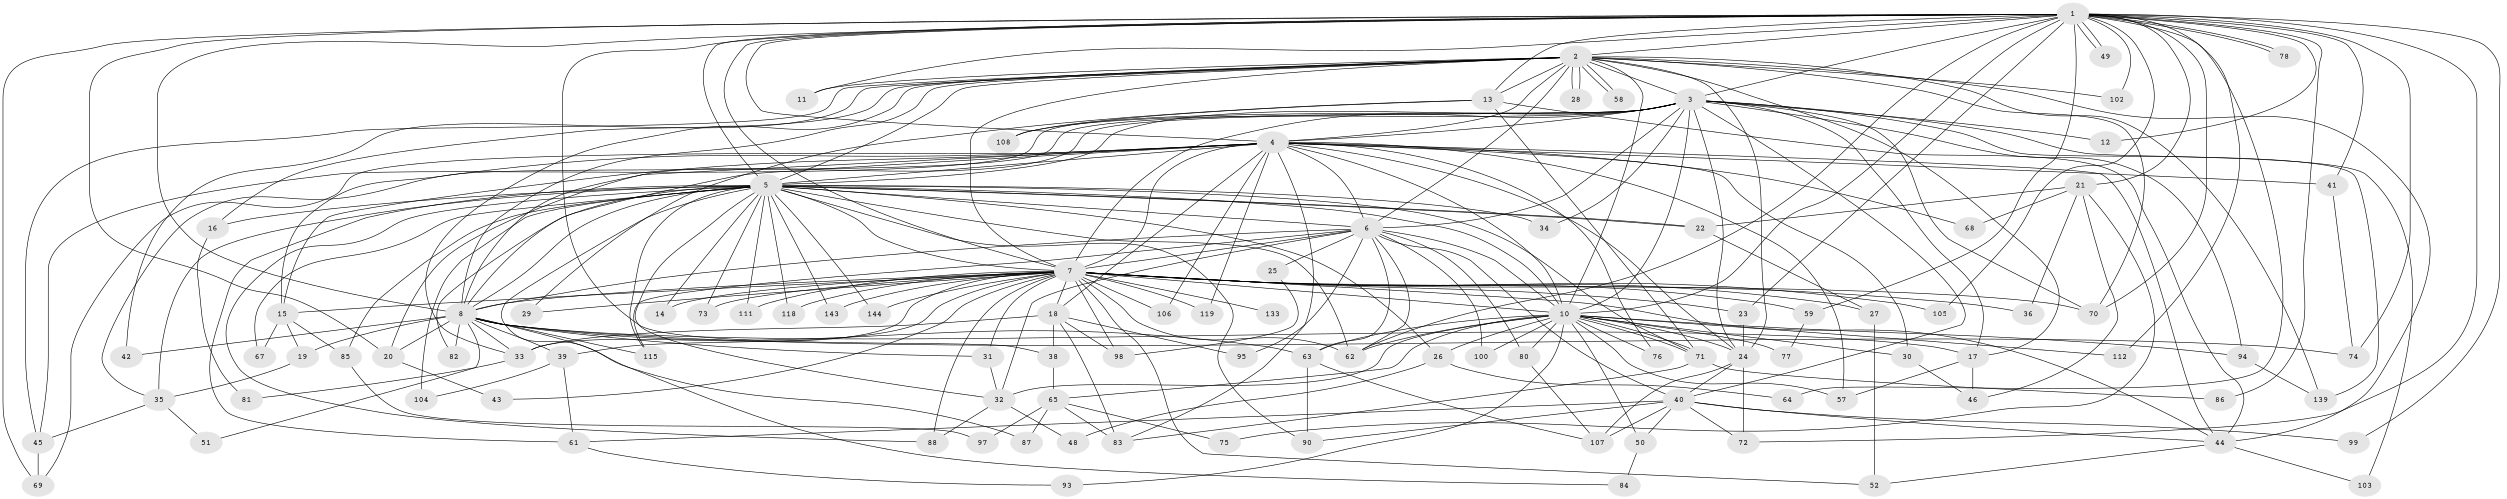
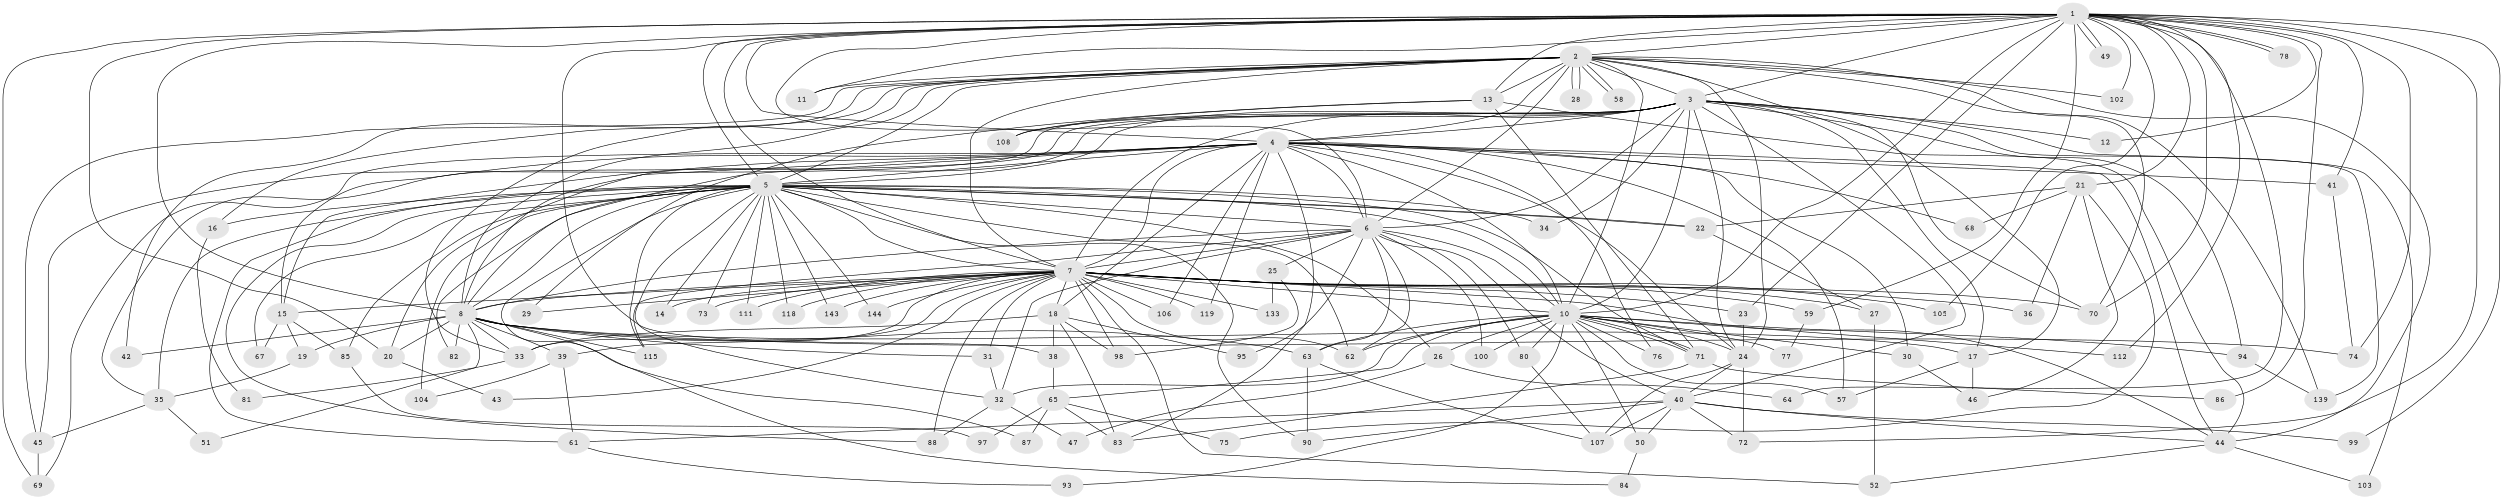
edge "1" -- "62": now "1" -- "6"
edge "25" -- "133": added
node "48": label "48" -> "47"
